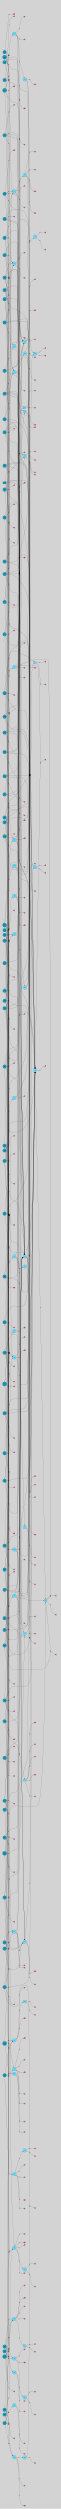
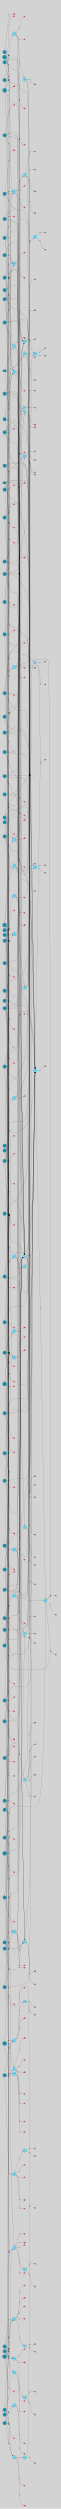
node "T973": shape circle -> box
